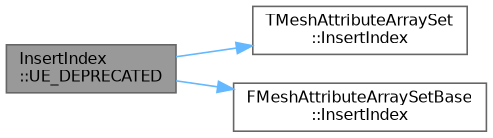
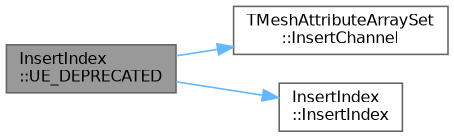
node "TMeshAttributeArraySet ::InsertIndex": label "TMeshAttributeArraySet ::InsertIndex" -> "TMeshAttributeArraySet ::InsertChannel"
node "FMeshAttributeArraySetBase ::InsertIndex": label "FMeshAttributeArraySetBase ::InsertIndex" -> "InsertIndex ::InsertIndex"
